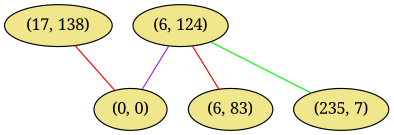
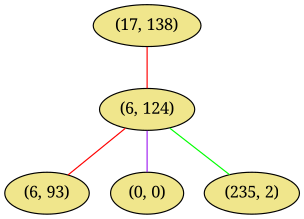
edge "(17, 138)" -- "(0, 0)": now "(17, 138)" -- "(6, 124)"
node "(6, 83)": label "(6, 83)" -> "(6, 93)"
node "(235, 7)": label "(235, 7)" -> "(235, 2)"
